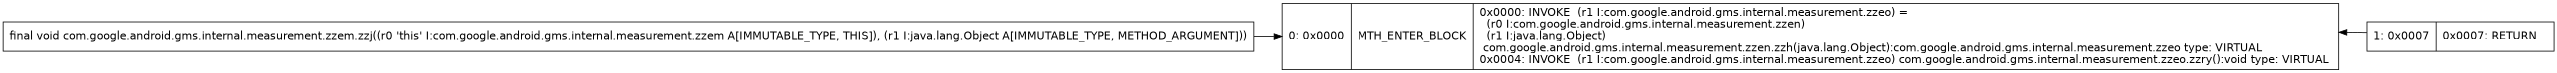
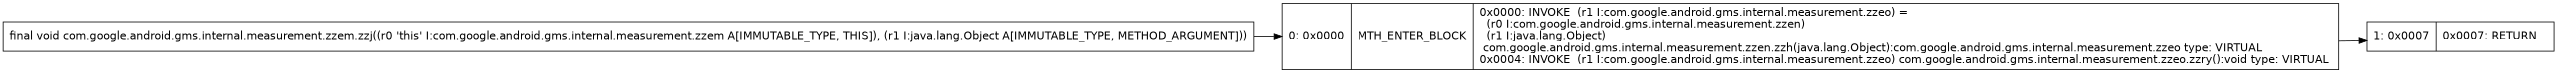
edge "1: 0x0007" -> "0: 0x0000": reversed
